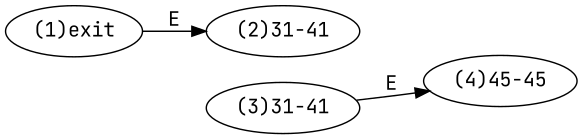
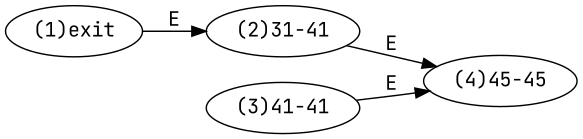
edge "(2)31-41" -> "(4)45-45": added, label "E"
node "(3)31-41": label "(3)31-41" -> "(3)41-41"
